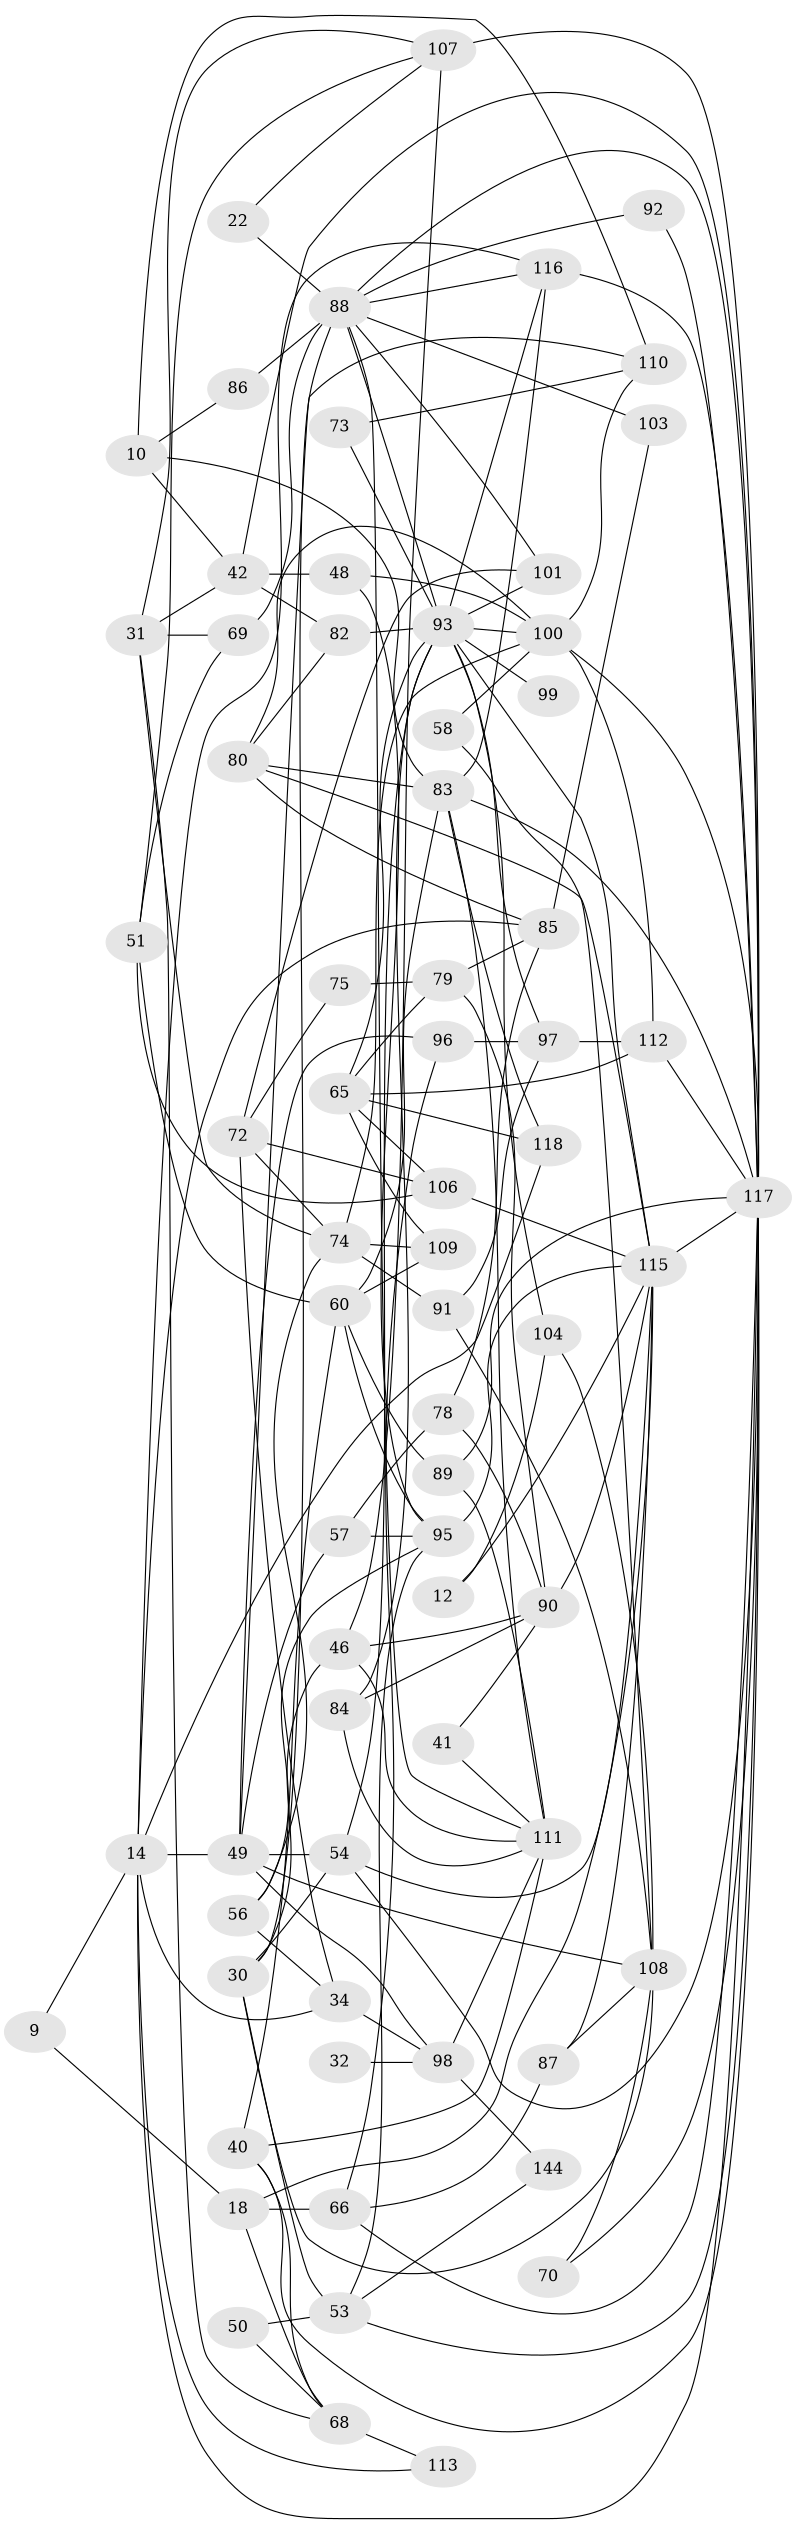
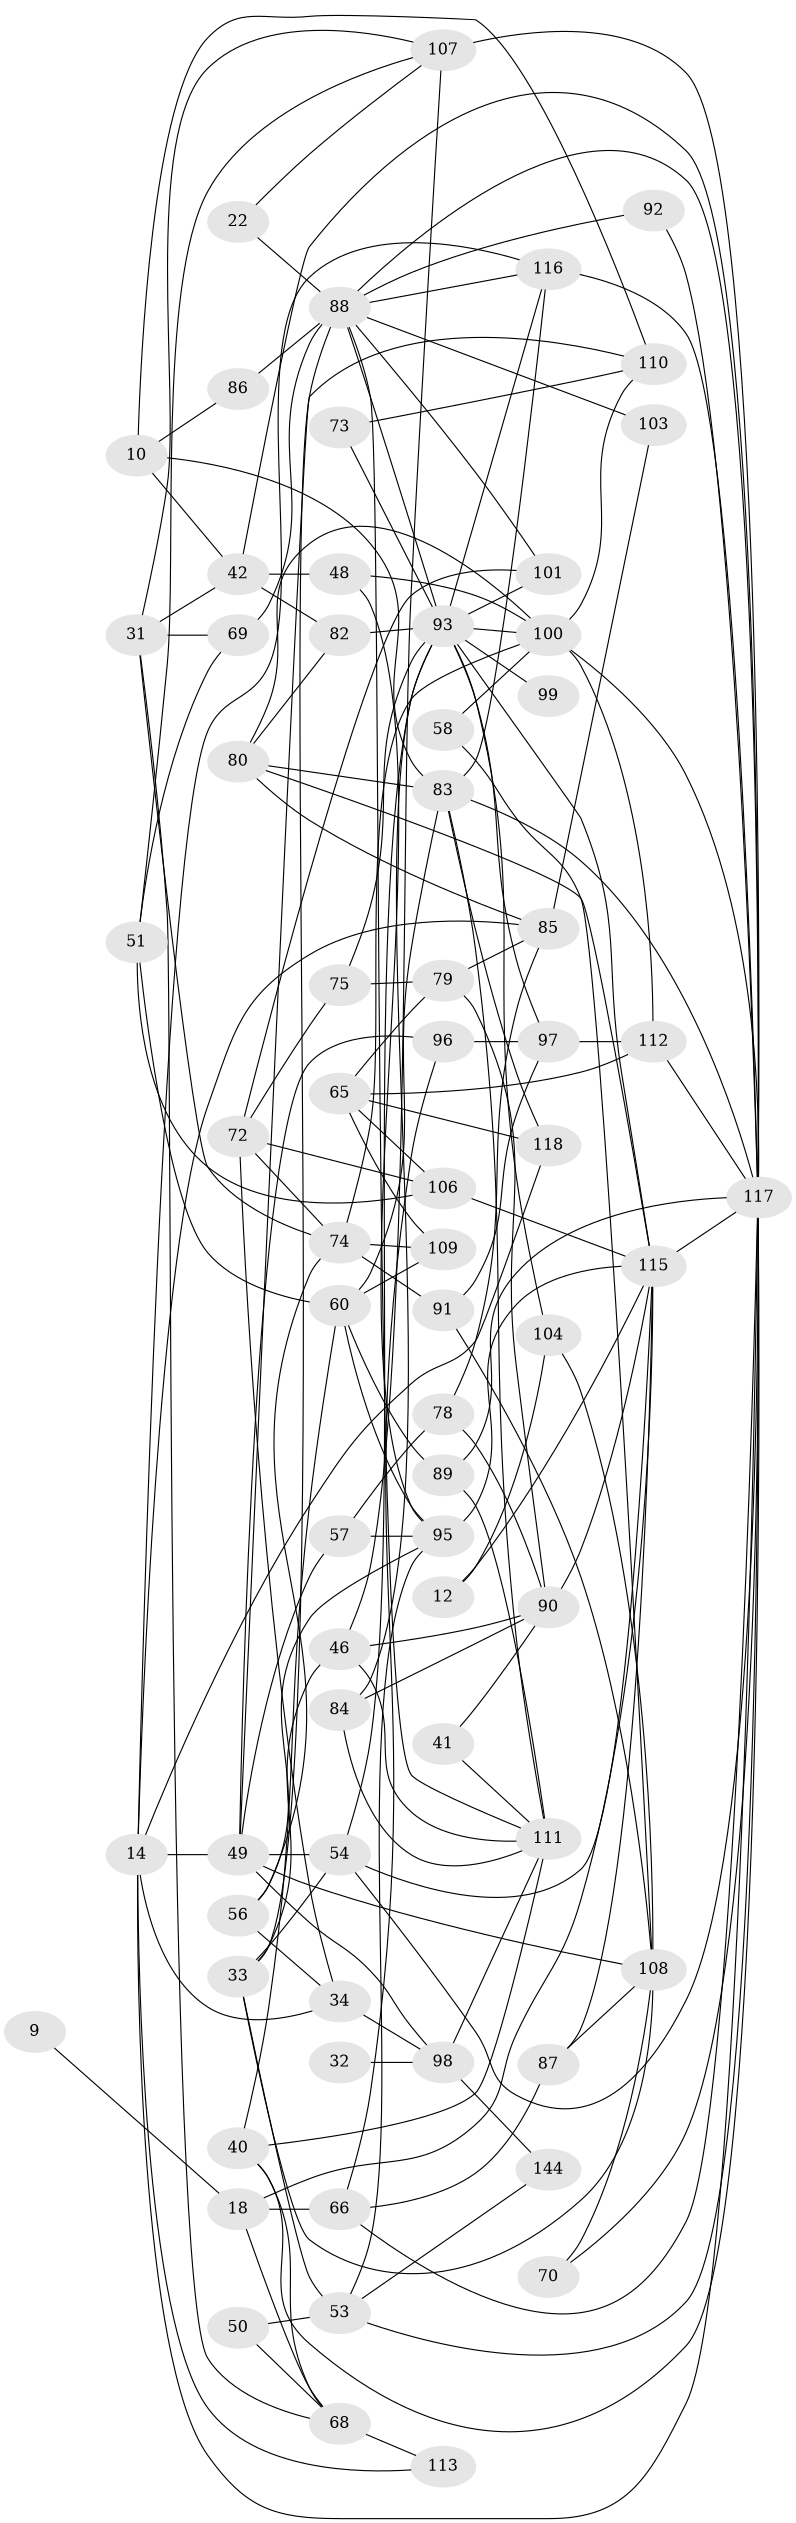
edge "93" -- "65": now "93" -- "75"
edge "14" -- "9": removed
node "30": label "30" -> "33"
